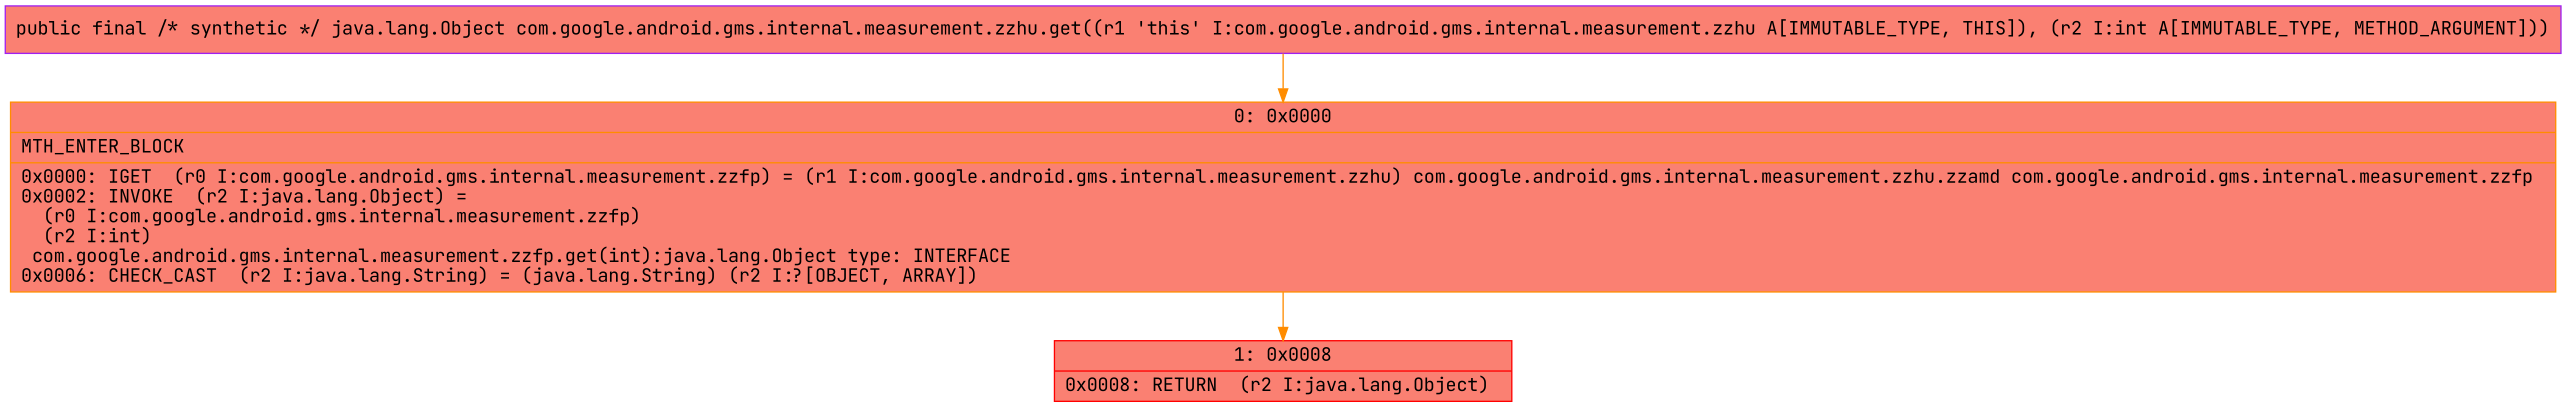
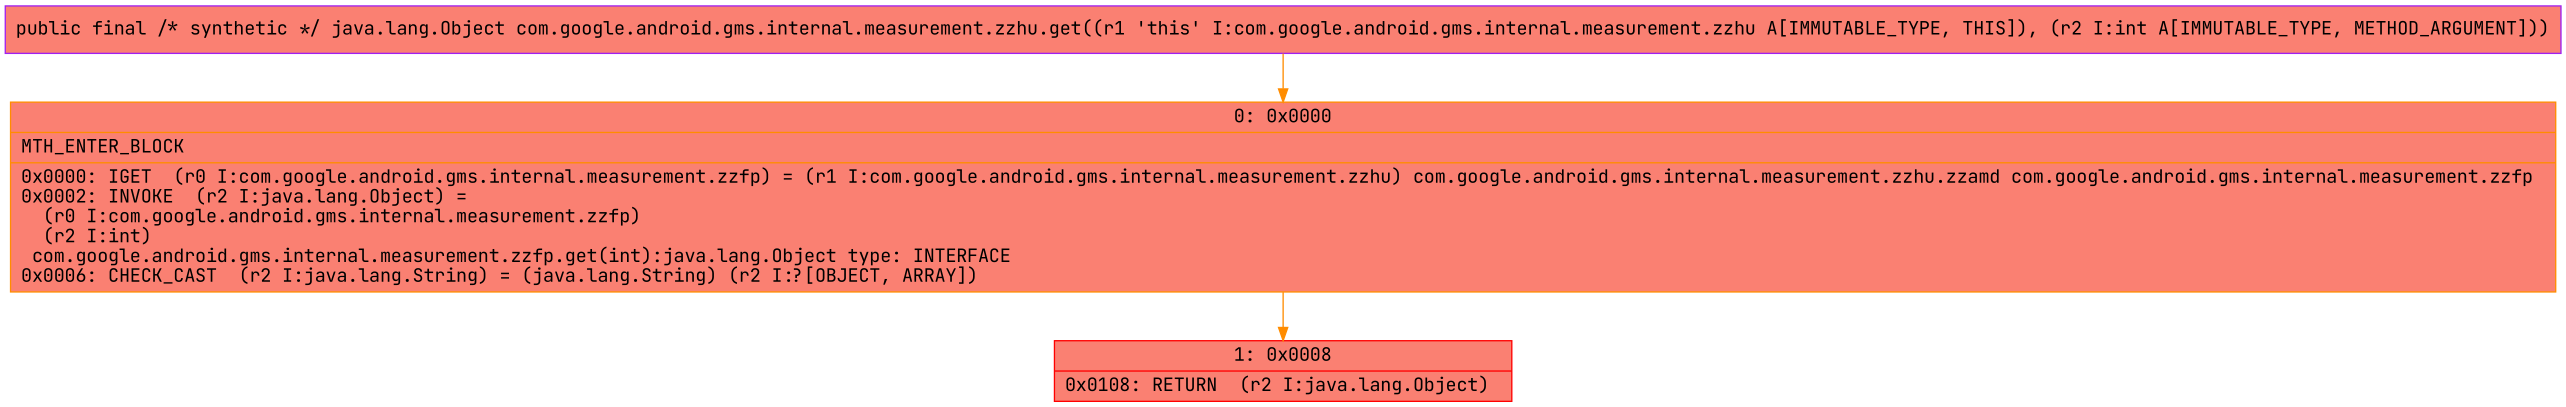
node "1: 0x0008": text "0x0008: RETURN  (r2 I:java.lang.Object)" -> "0x0108: RETURN  (r2 I:java.lang.Object)"
